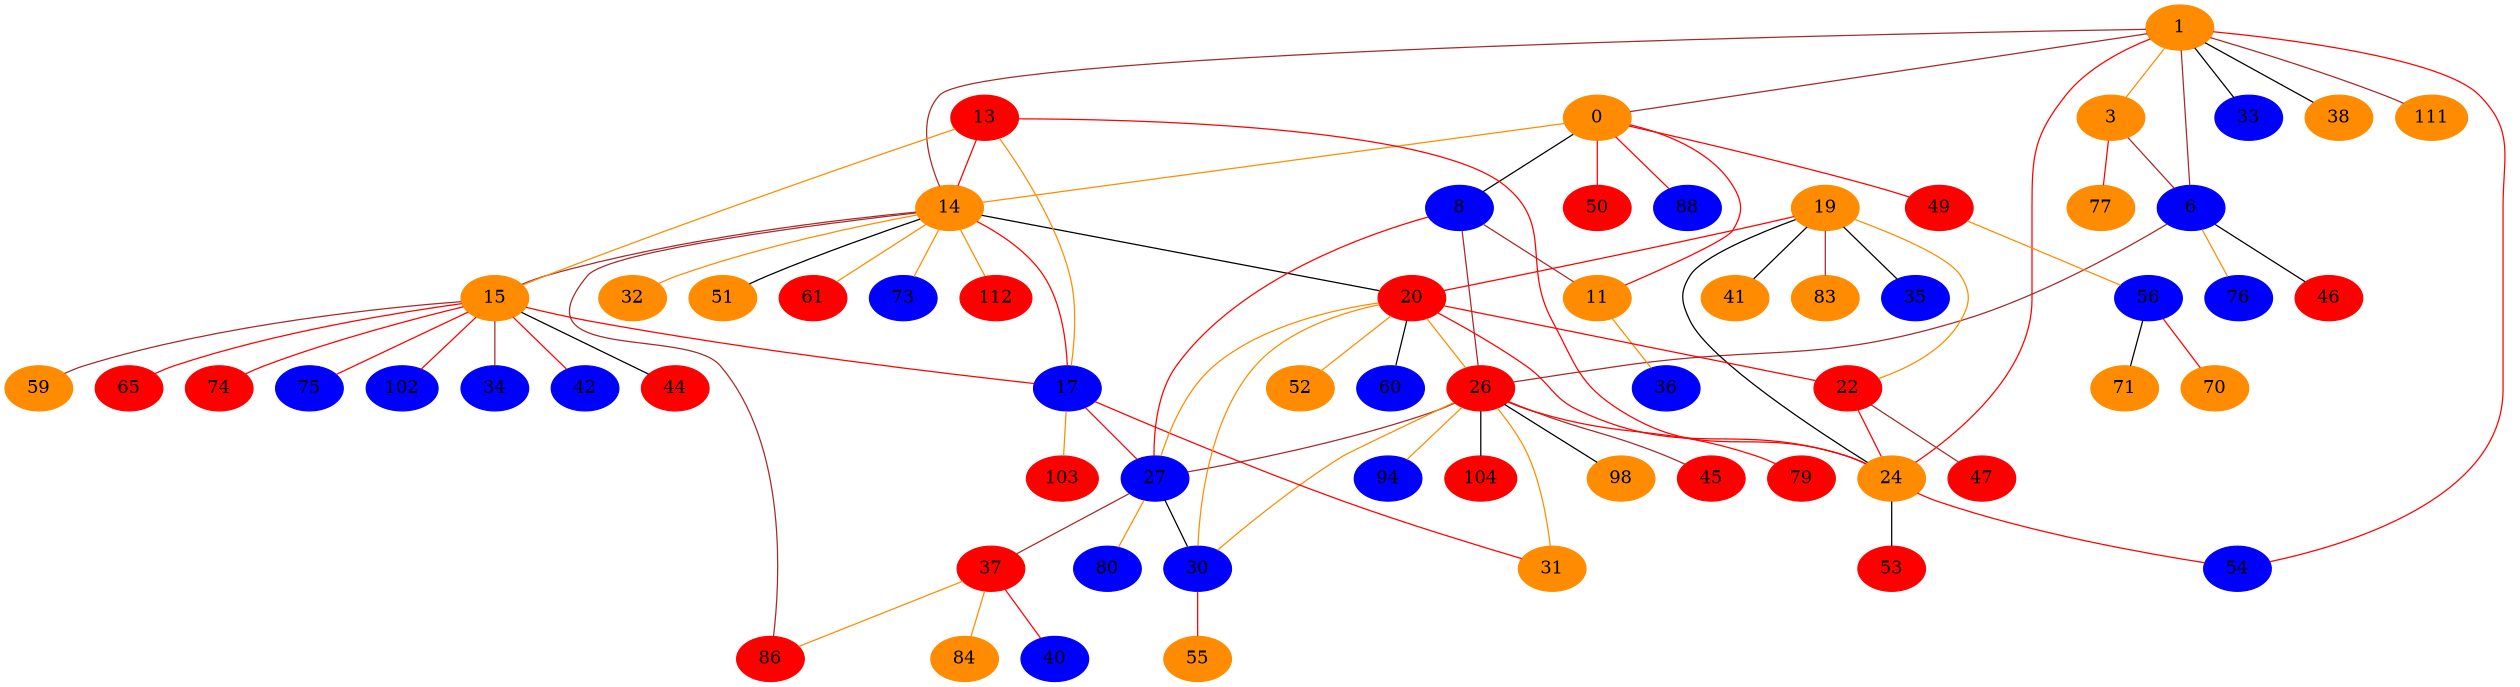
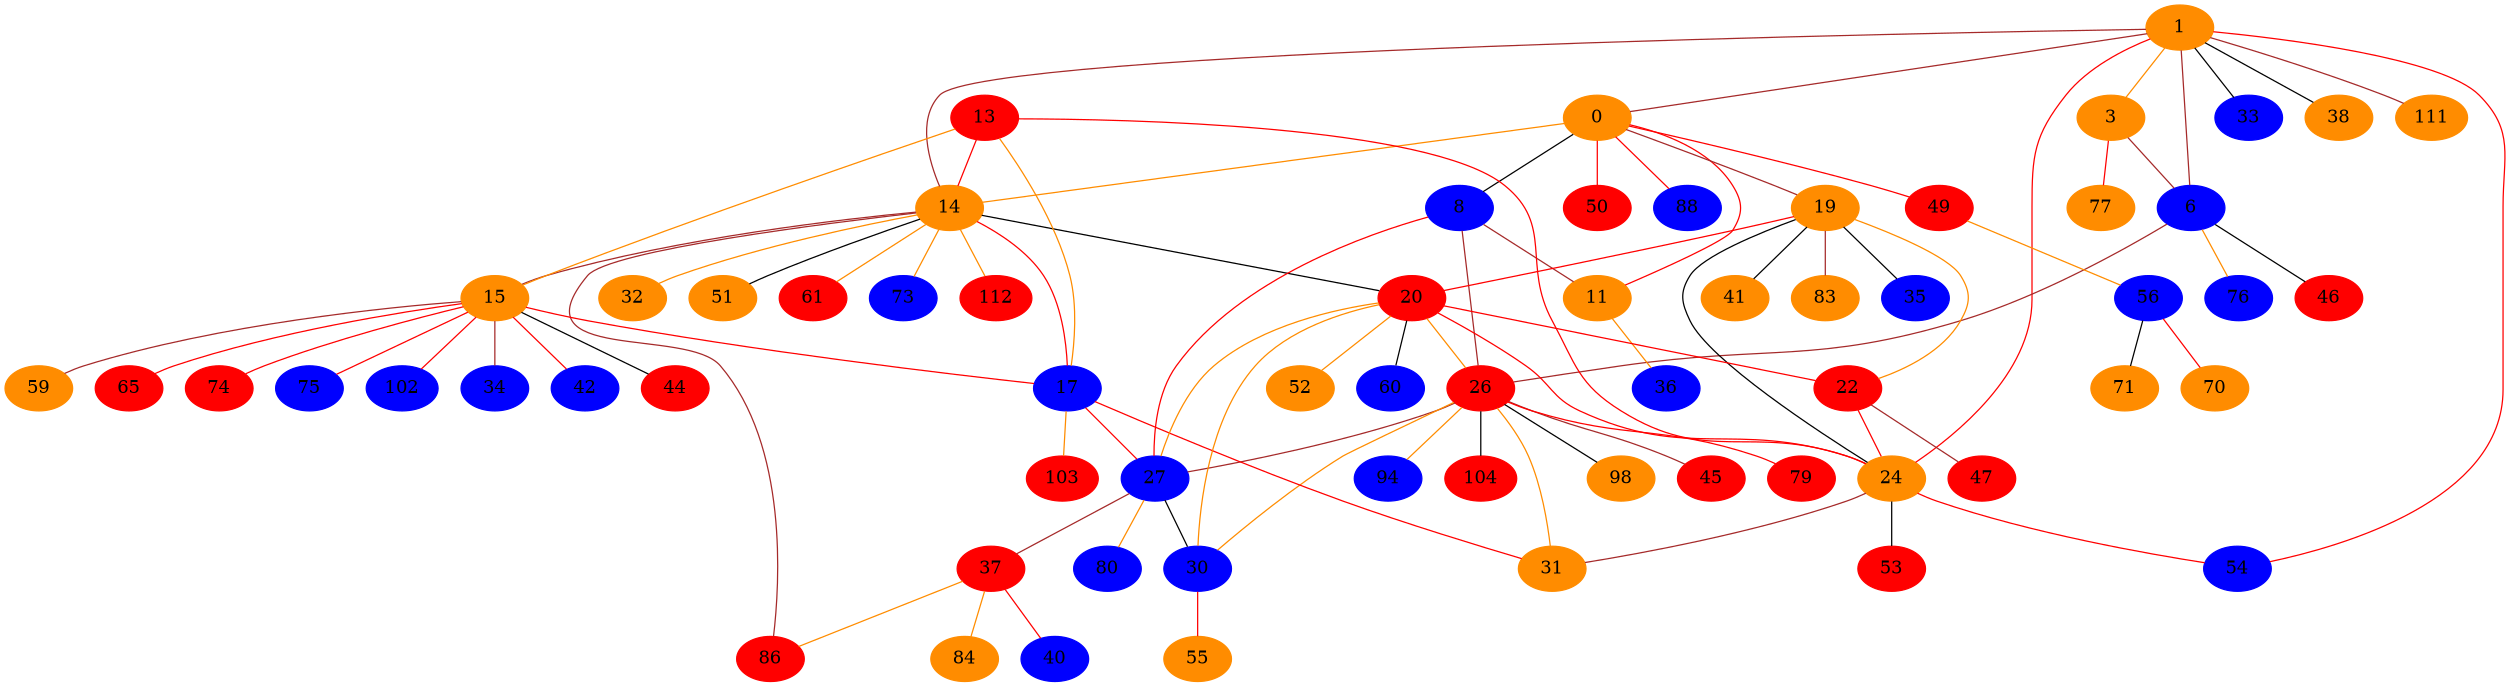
edge "0" -- "19": added
edge "24" -- "31": added
